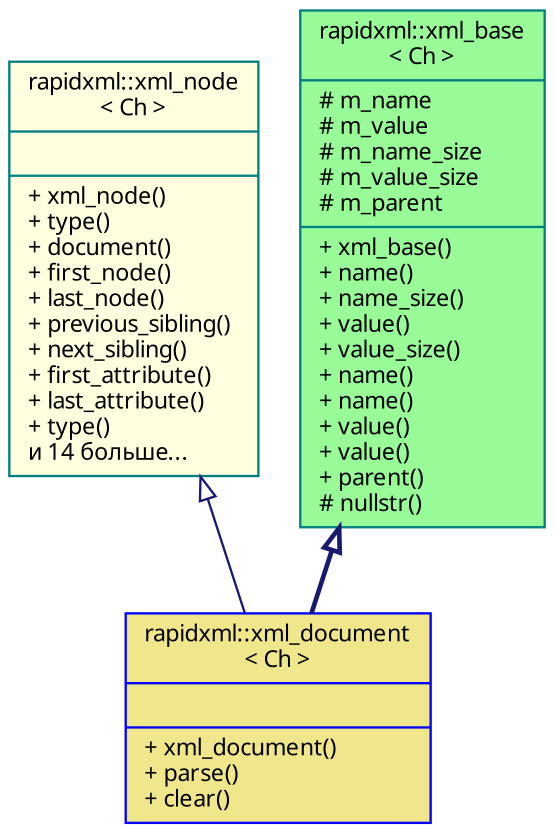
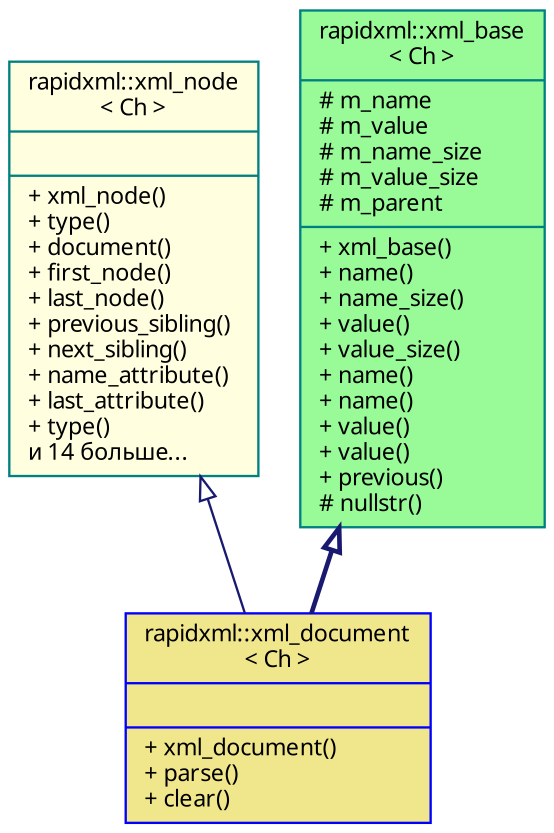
node "rapidxml::xml_node": text "+ first_attribute()" -> "+ name_attribute()"
node "rapidxml::xml_base": text "+ parent()" -> "+ previous()"
